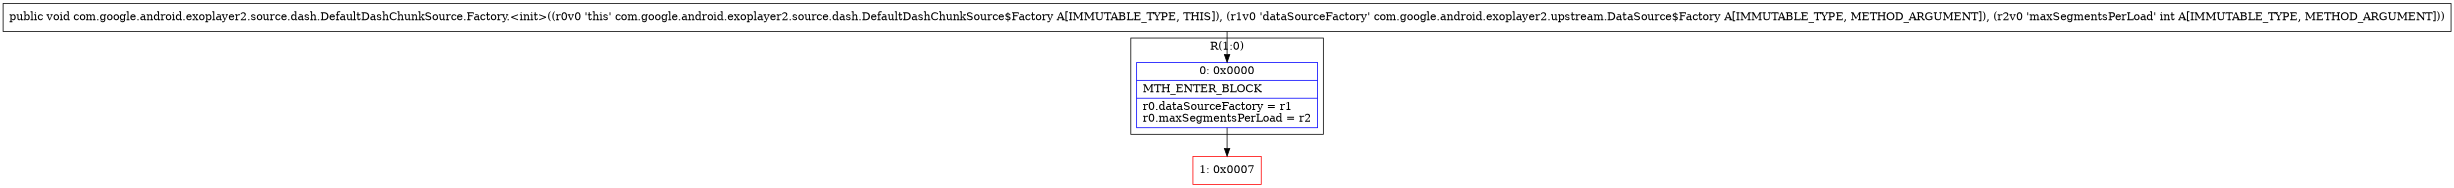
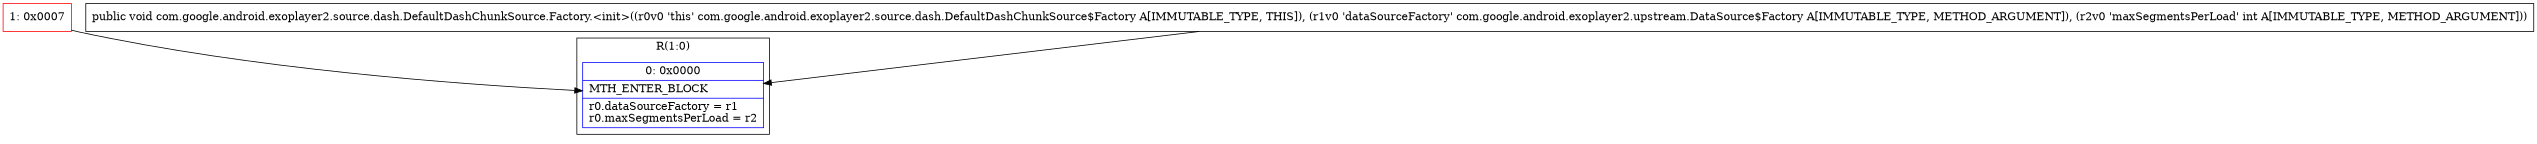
edge "0: 0x0000" -> "1: 0x0007": reversed
